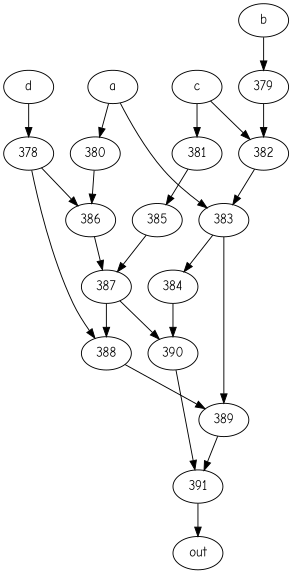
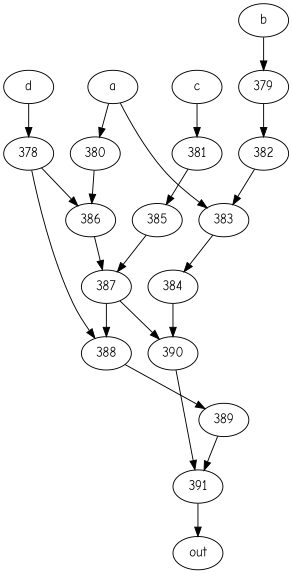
edge "c" -> "382": removed
edge "383" -> "389": removed
